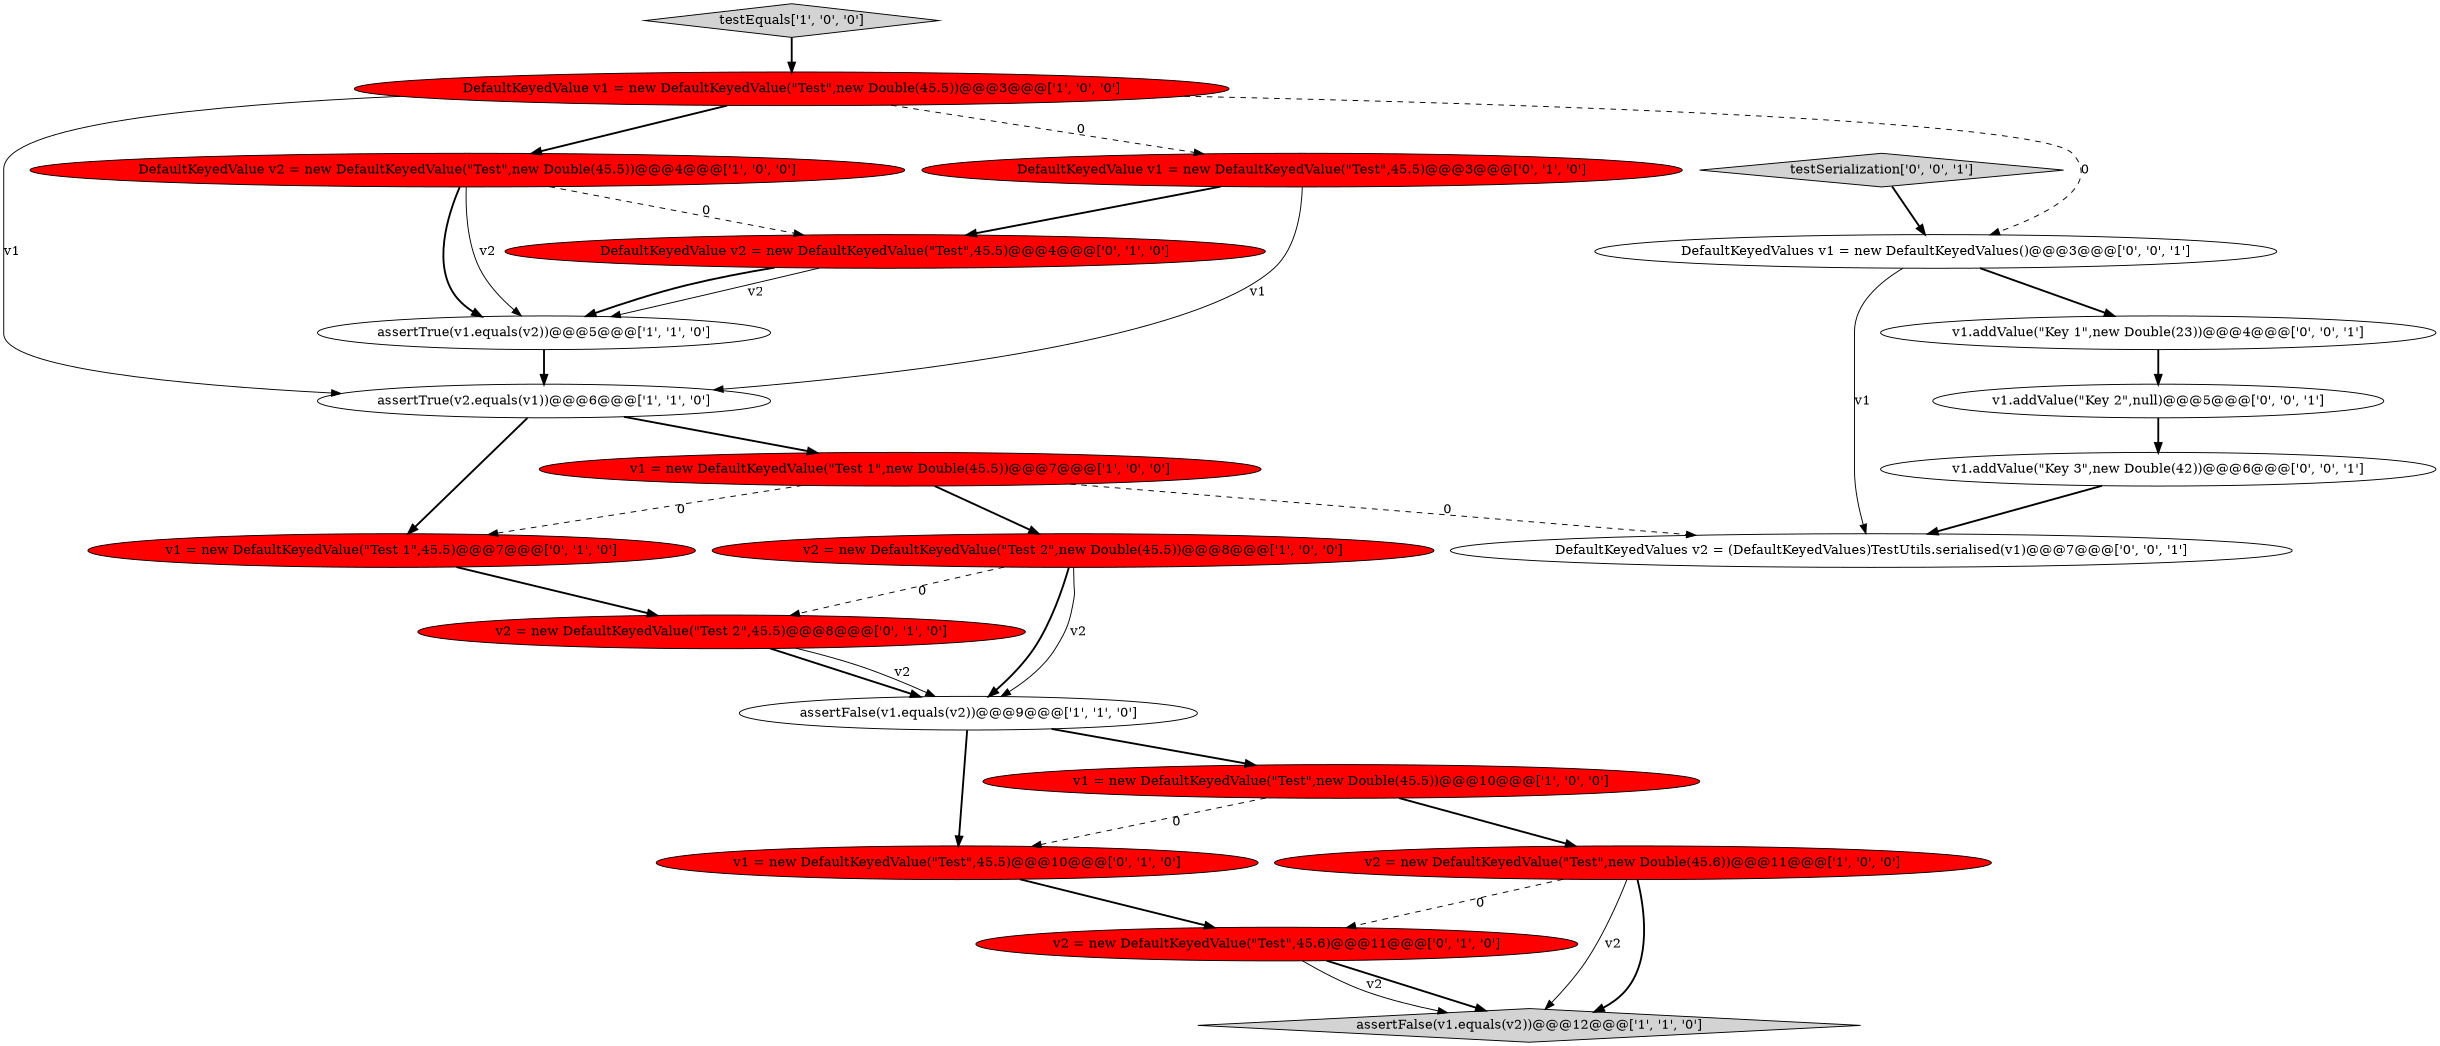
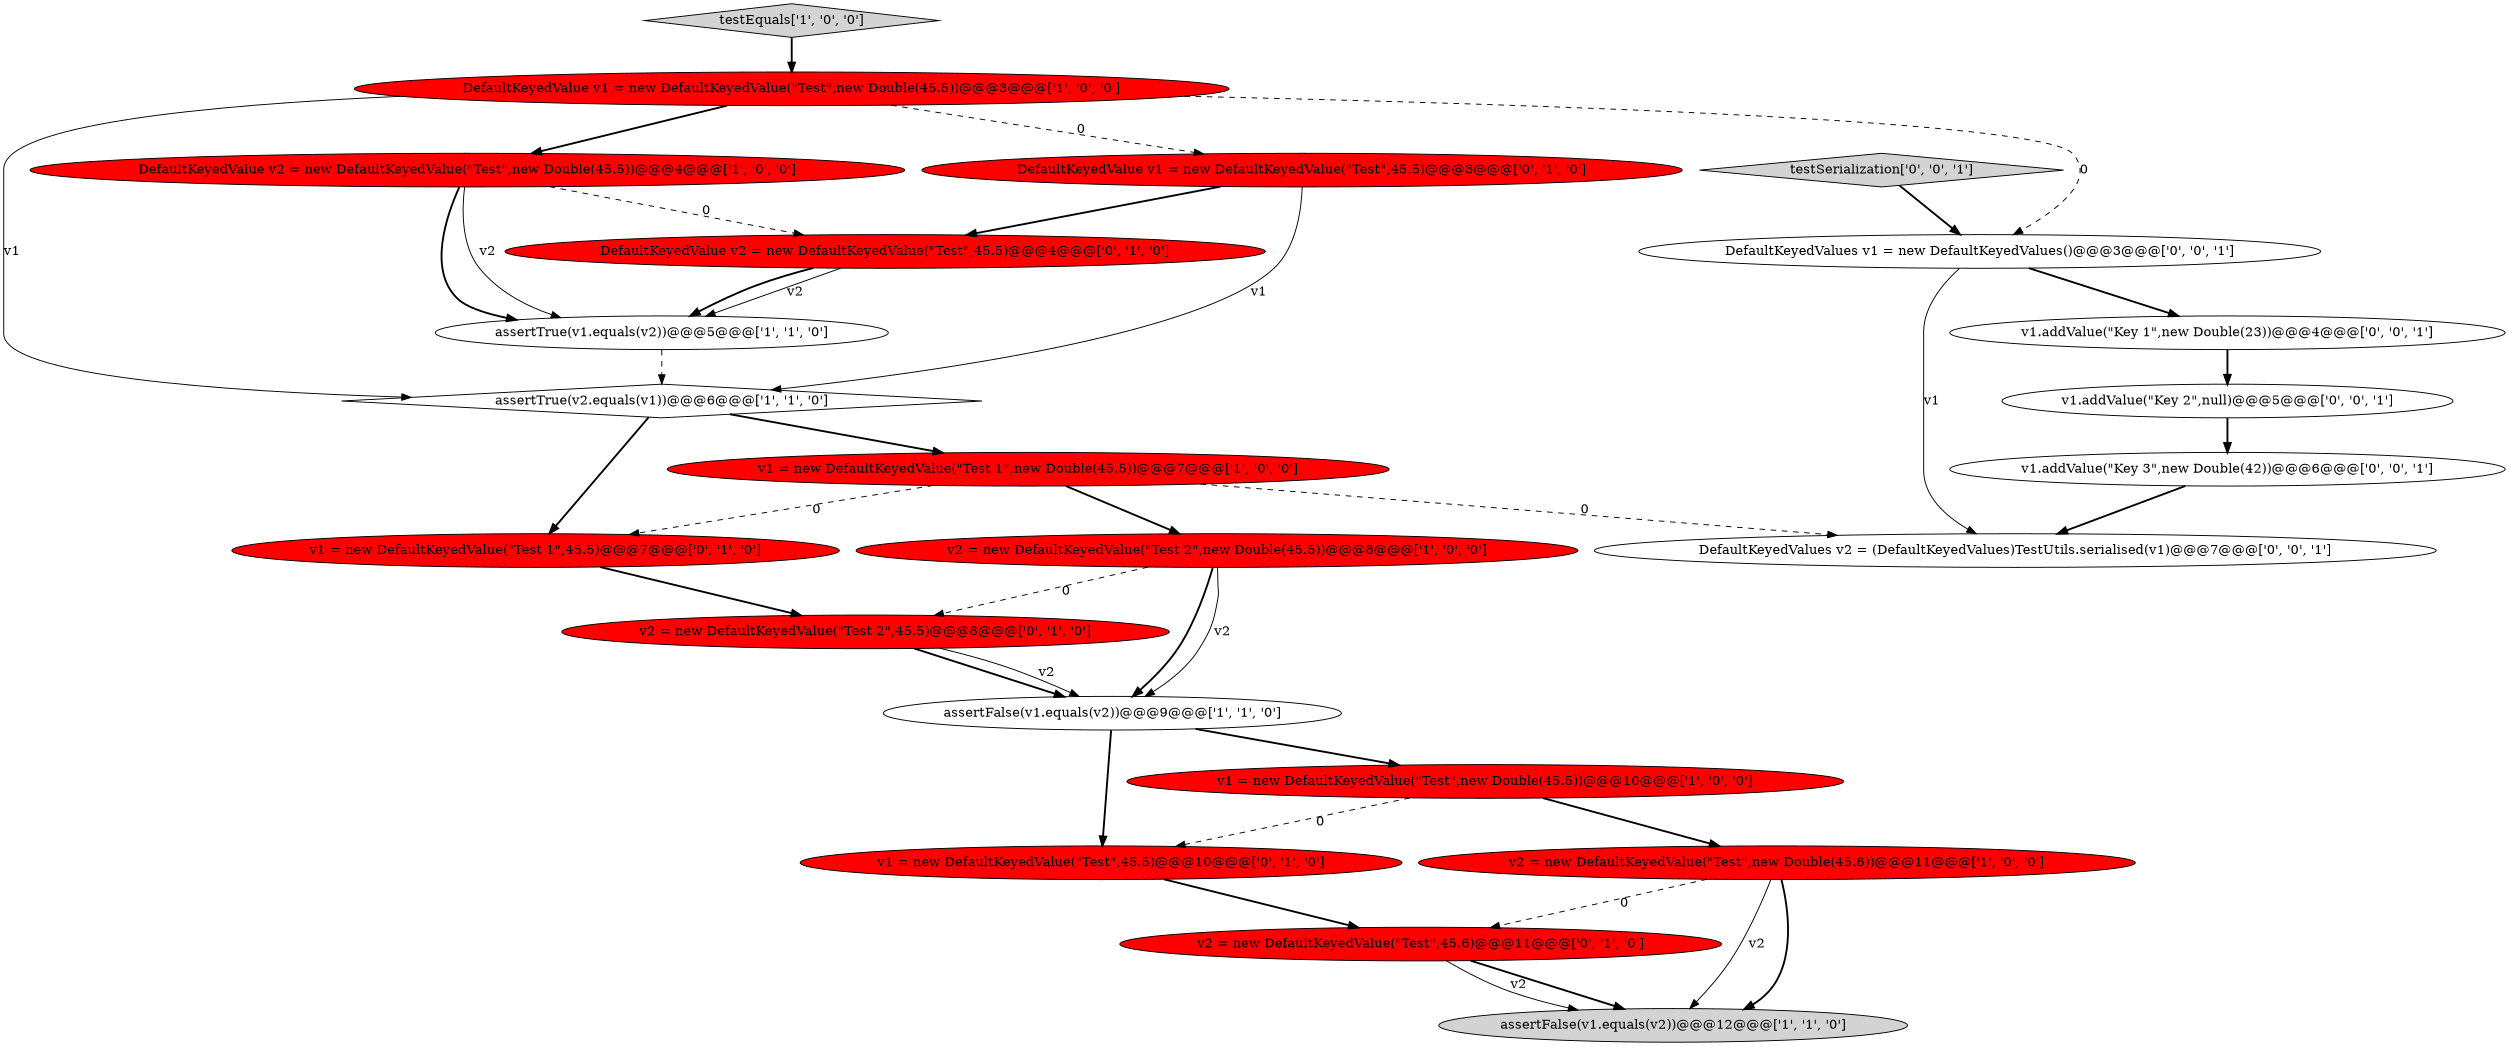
edge "assertTrue(v1.equals(v2))@@@5@@@['1', '1', '0']" -> "assertTrue(v2.equals(v1))@@@6@@@['1', '1', '0']": style bold -> dashed
node "assertTrue(v2.equals(v1))@@@6@@@['1', '1', '0']": shape ellipse -> diamond
node "assertFalse(v1.equals(v2))@@@12@@@['1', '1', '0']": shape diamond -> ellipse
